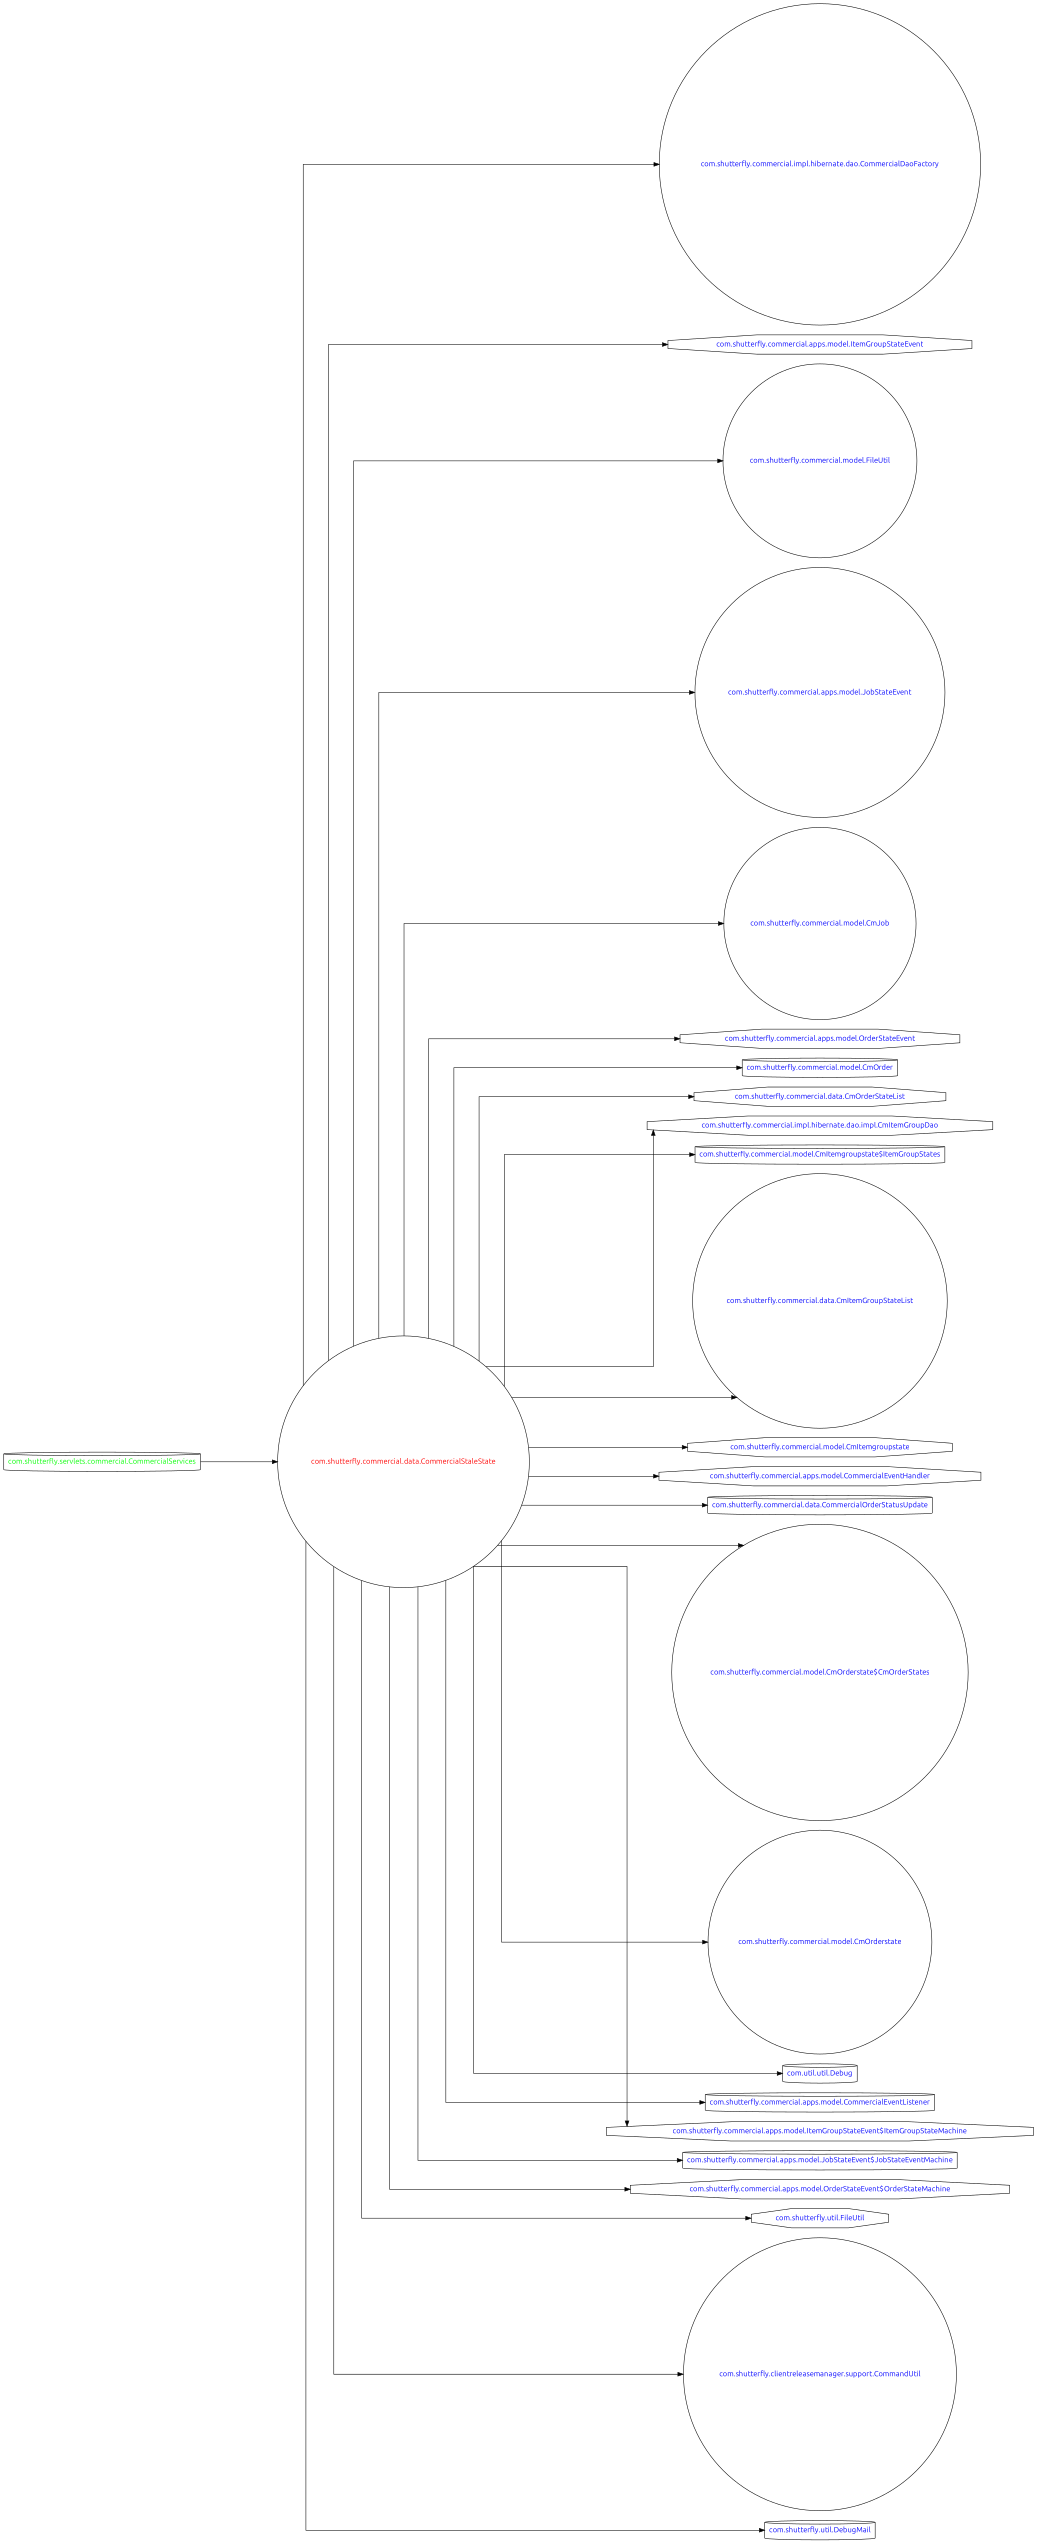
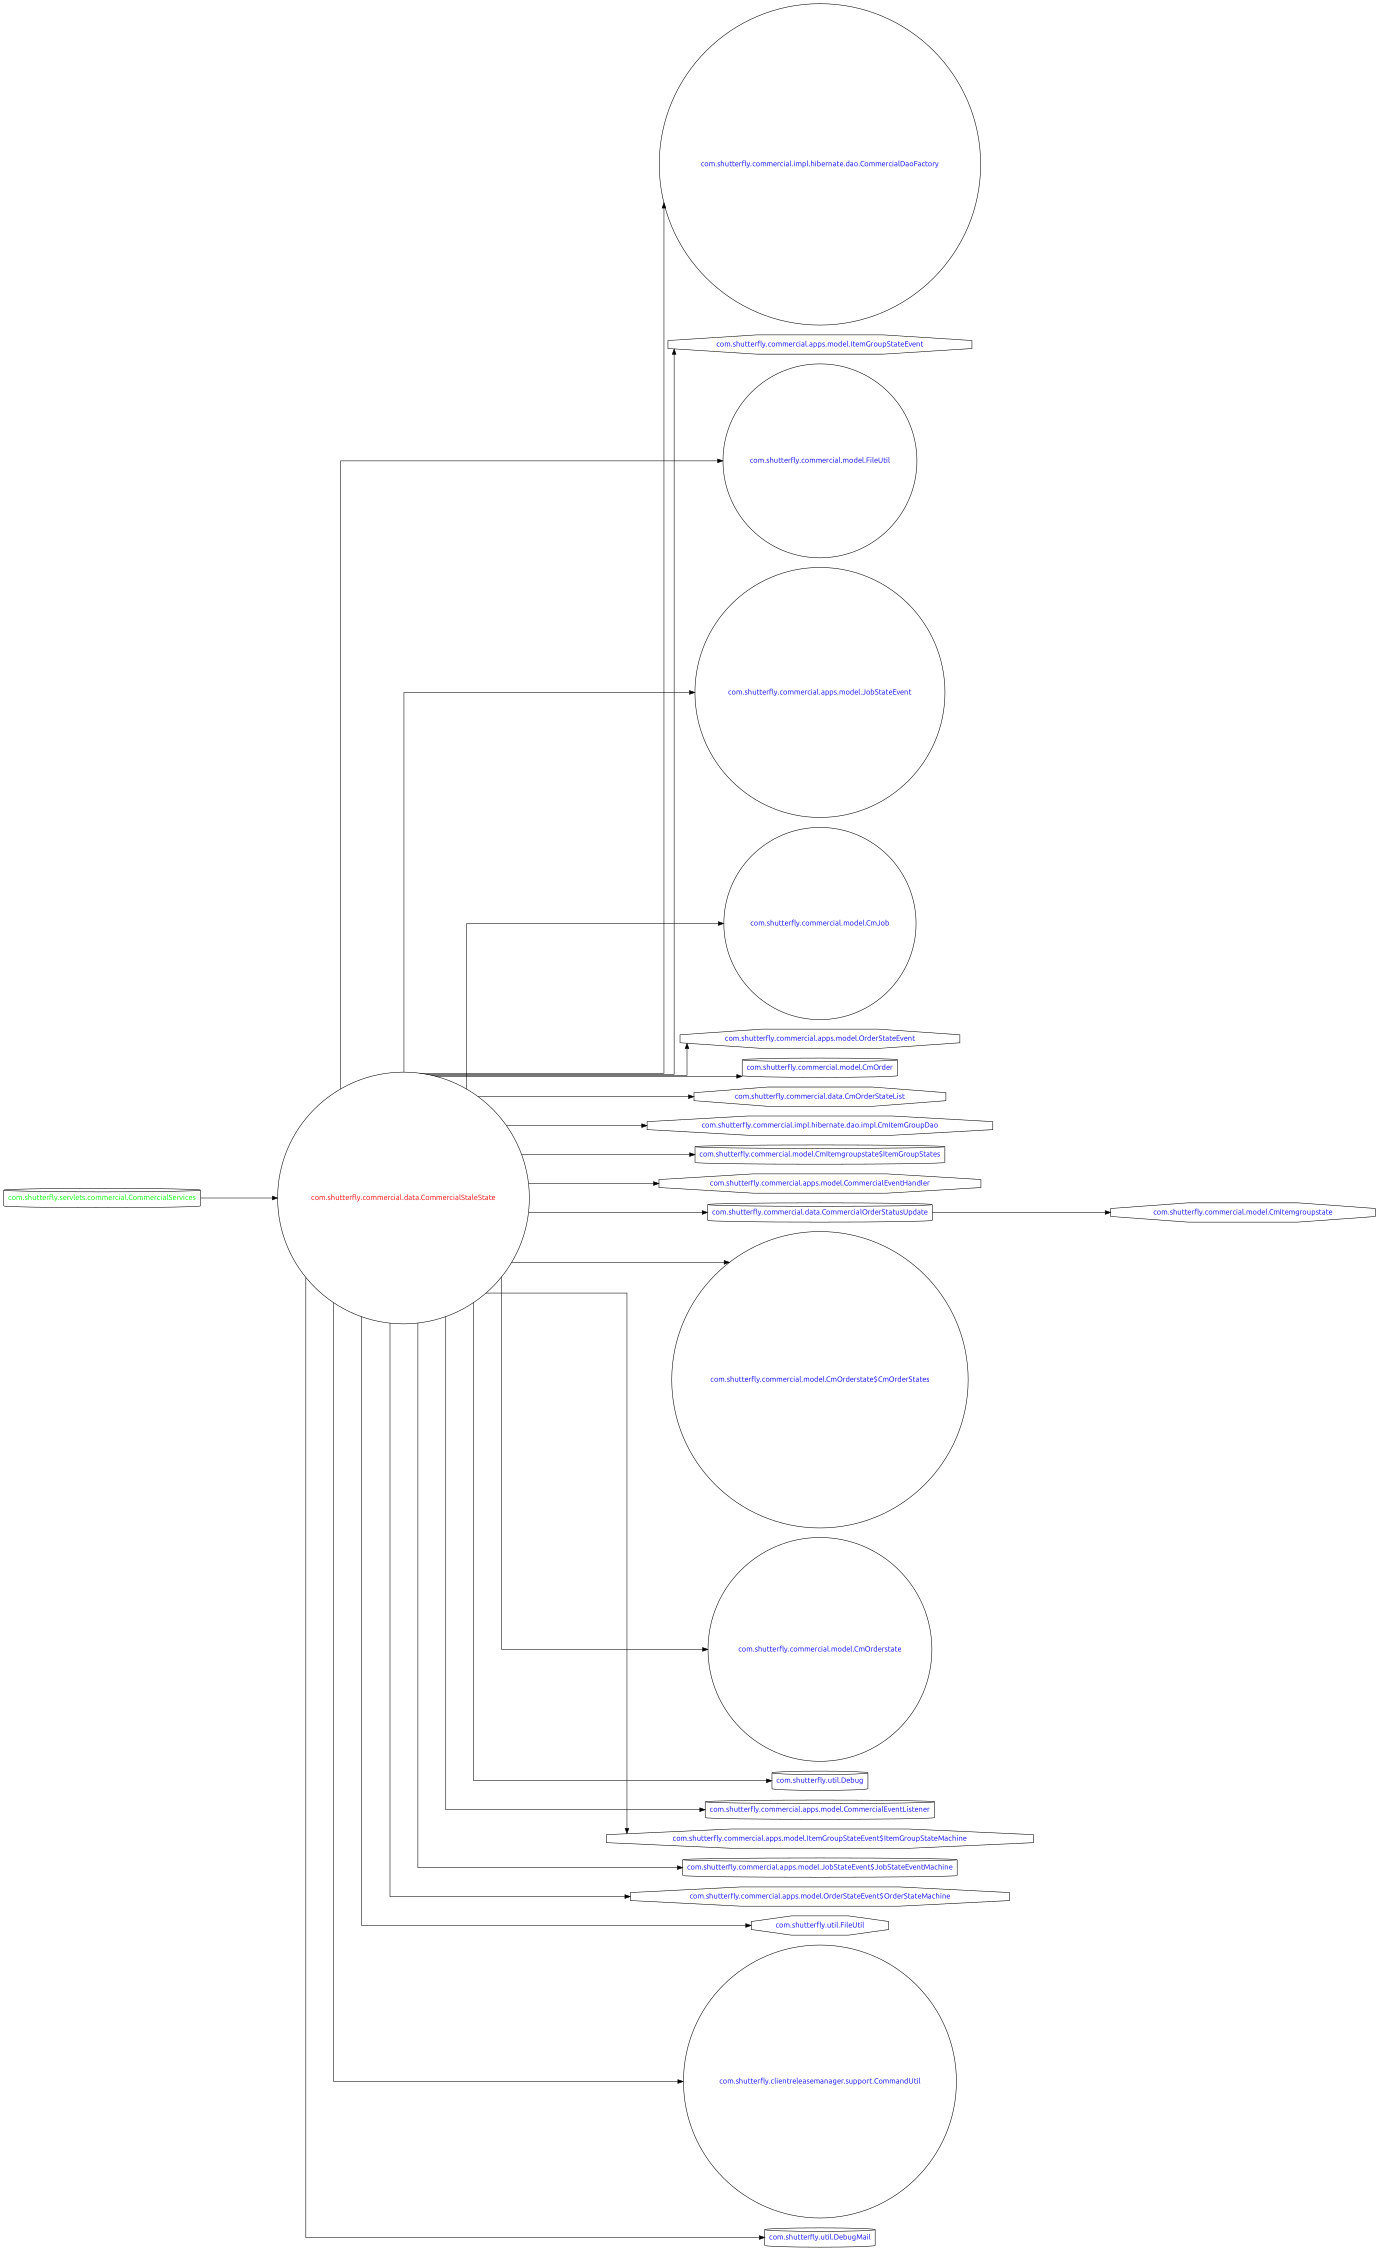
node "com.shutterfly.commercial.data.CmItemGroupStateList": removed
edge "com.shutterfly.commercial.data.CommercialStaleState" -> "com.shutterfly.commercial.model.CmItemgroupstate": now "com.shutterfly.commercial.data.CommercialOrderStatusUpdate" -> "com.shutterfly.commercial.model.CmItemgroupstate"
node "com.util.util.Debug": label "com.util.util.Debug" -> "com.shutterfly.util.Debug"
